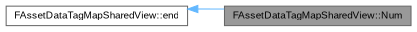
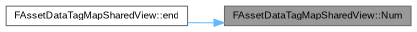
edge "FAssetDataTagMapSharedView::Num" -> "FAssetDataTagMapSharedView::end": reversed
